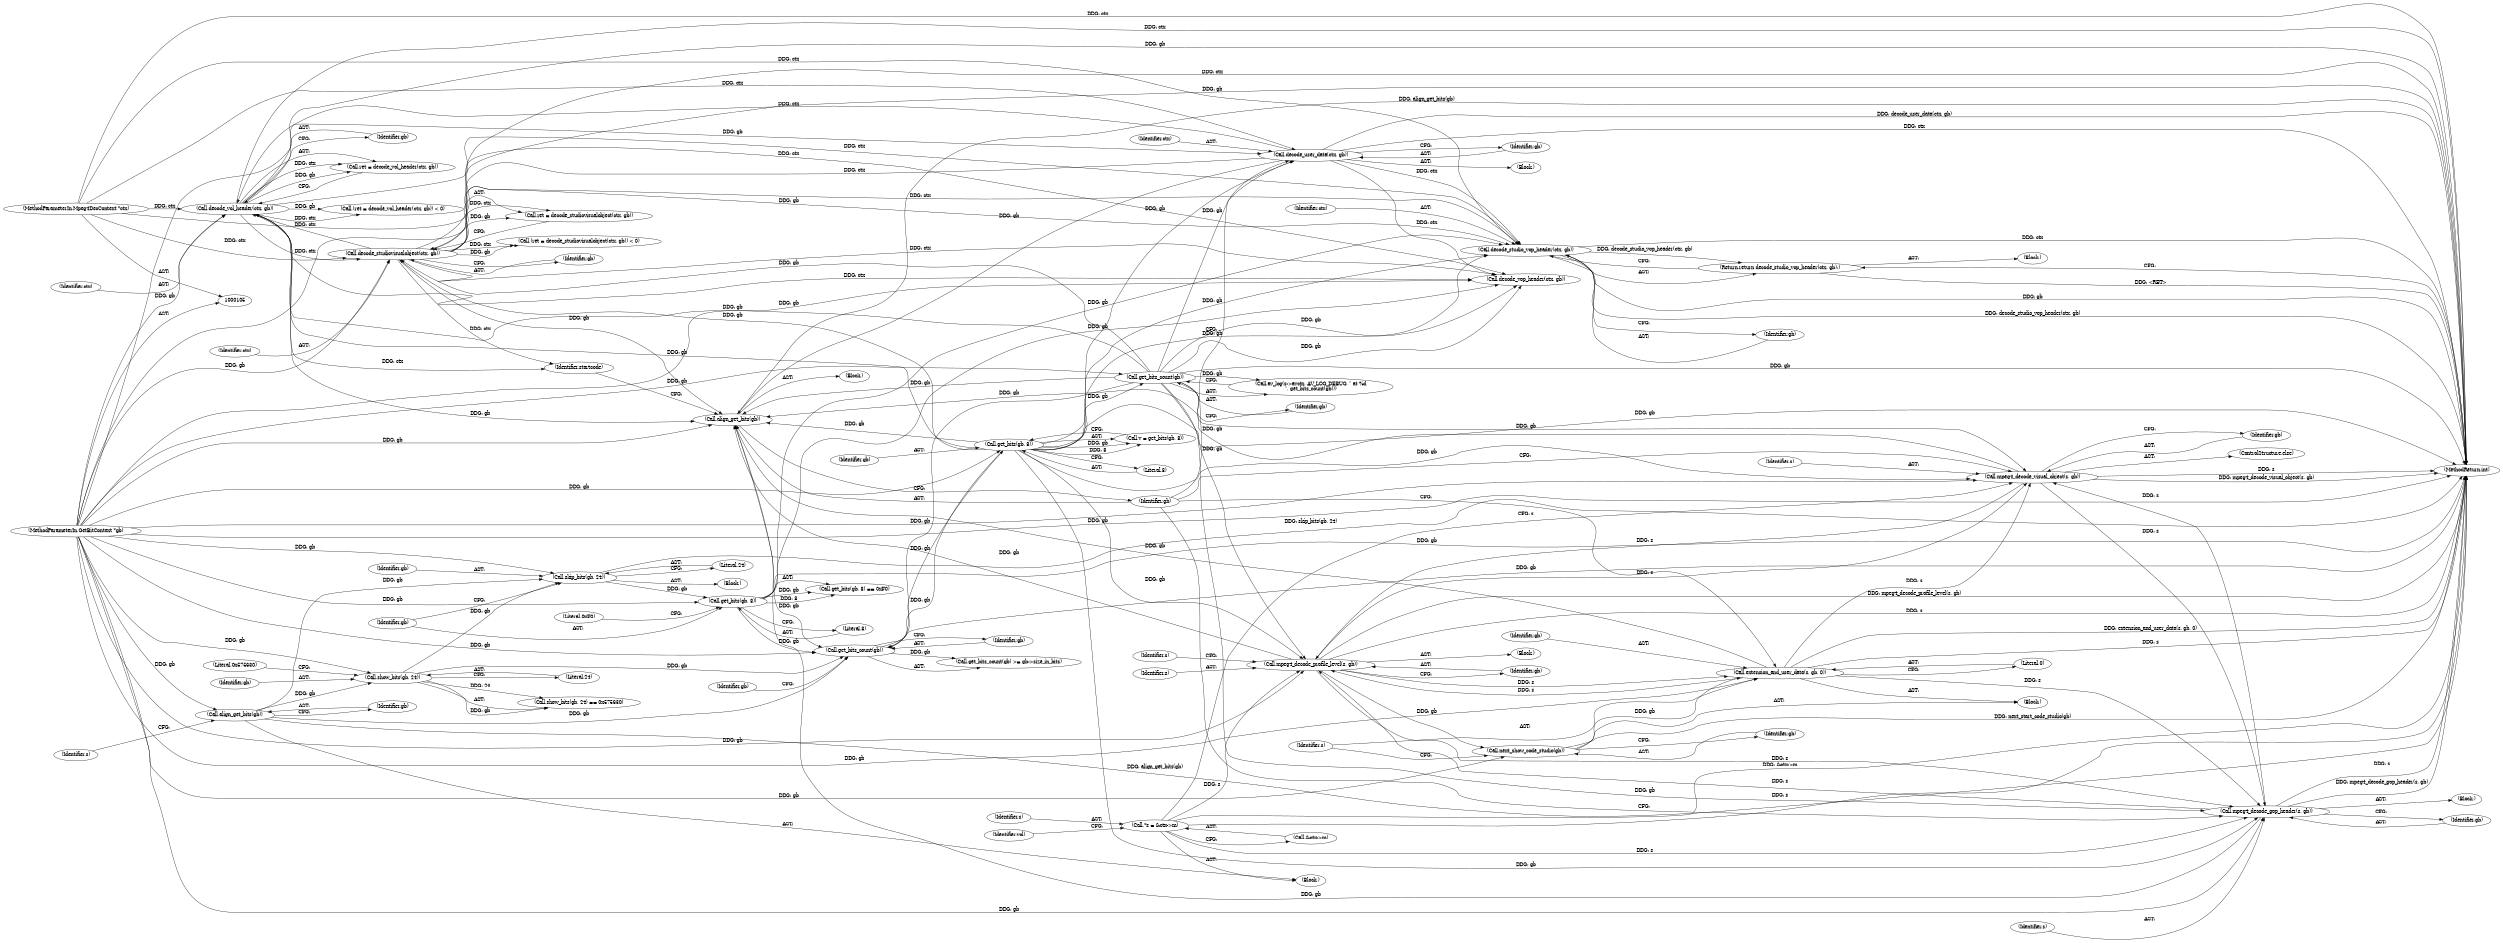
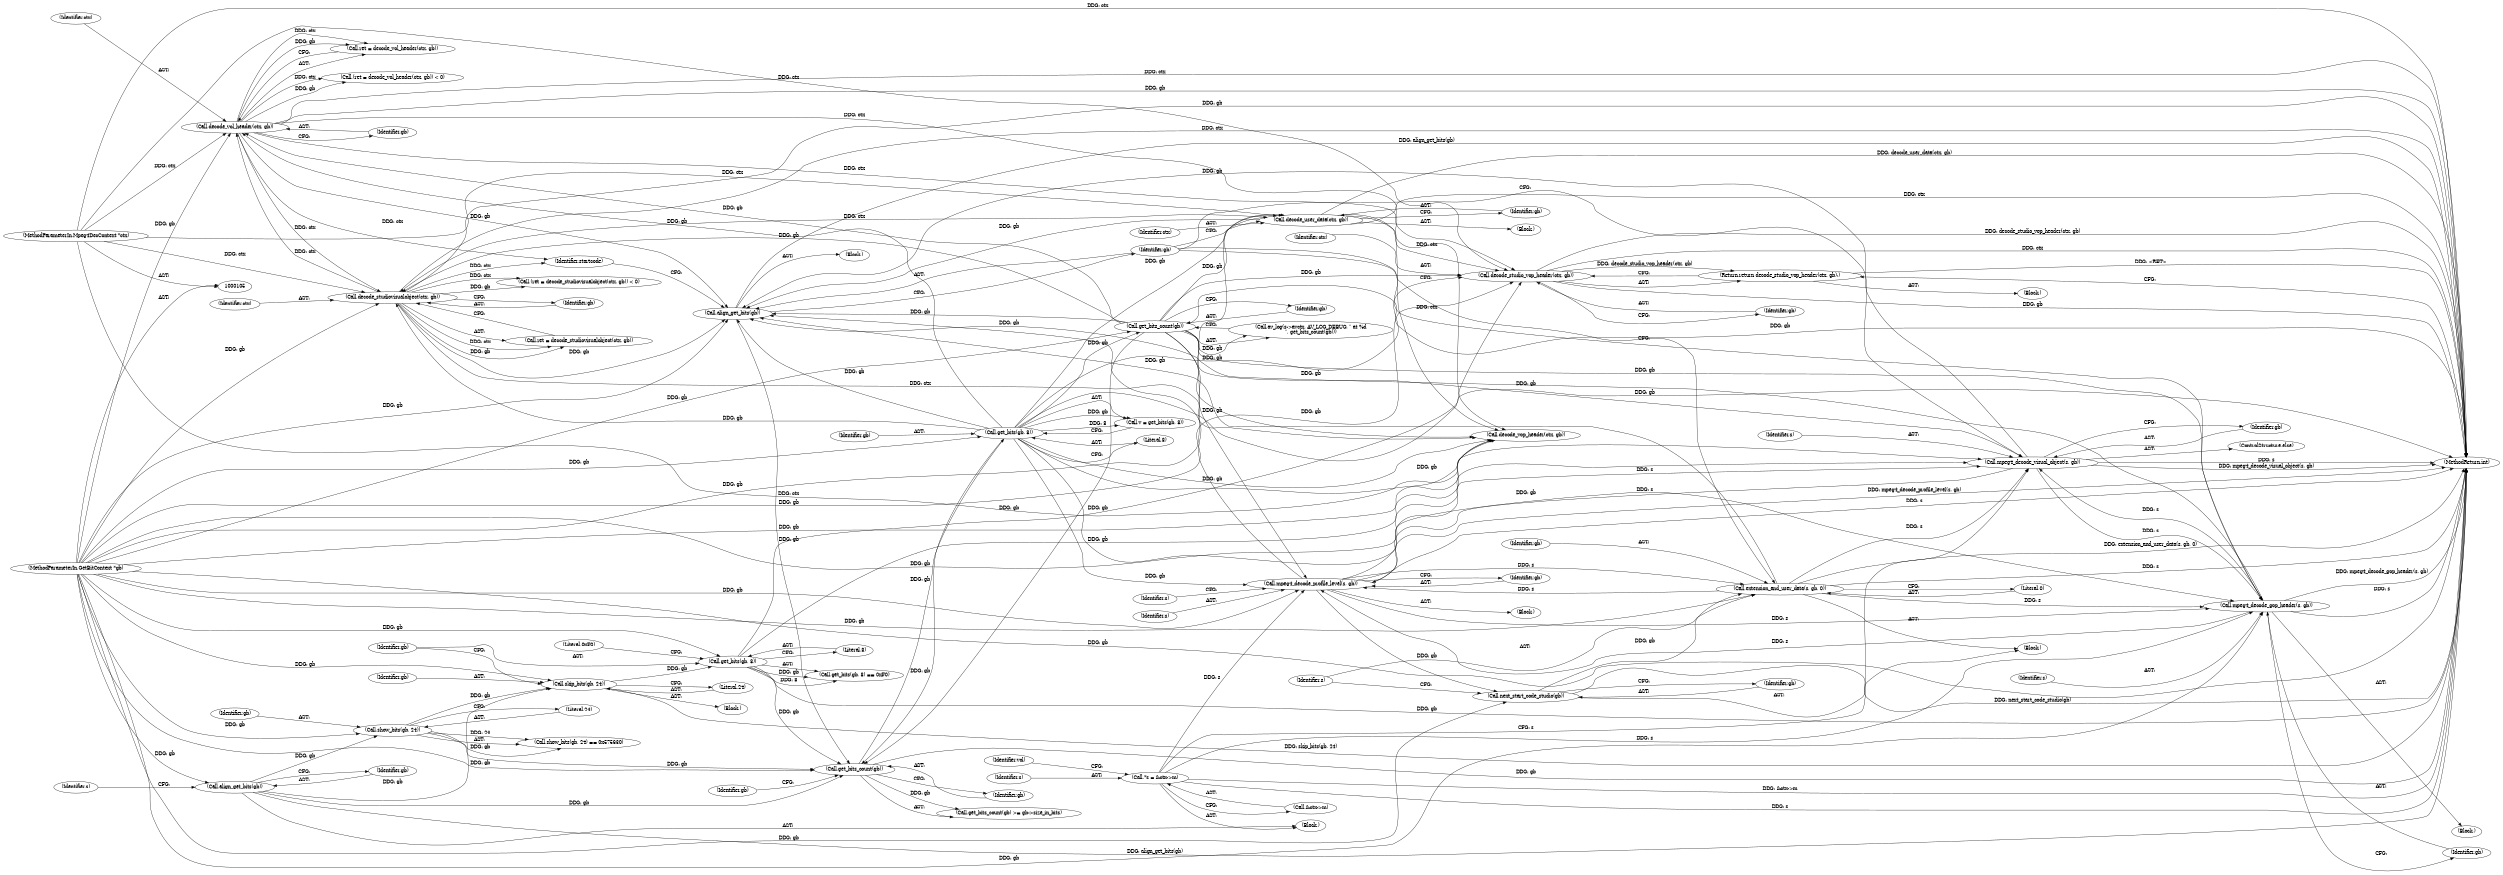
edge "(Call,decode_user_data(ctx, gb))" -> "(Call,decode_vol_header(ctx, gb))": removed, label "DDG: ctx"
edge "(Call,decode_studiovisualobject(ctx, gb))" -> "(Call,decode_studio_vop_header(ctx, gb))": removed, label "DDG: ctx"
node "(Literal,0x575630)": removed
node "(Call,next_show_code_studio(gb))": label "(Call,next_show_code_studio(gb))" -> "(Call,next_start_code_studio(gb))"
